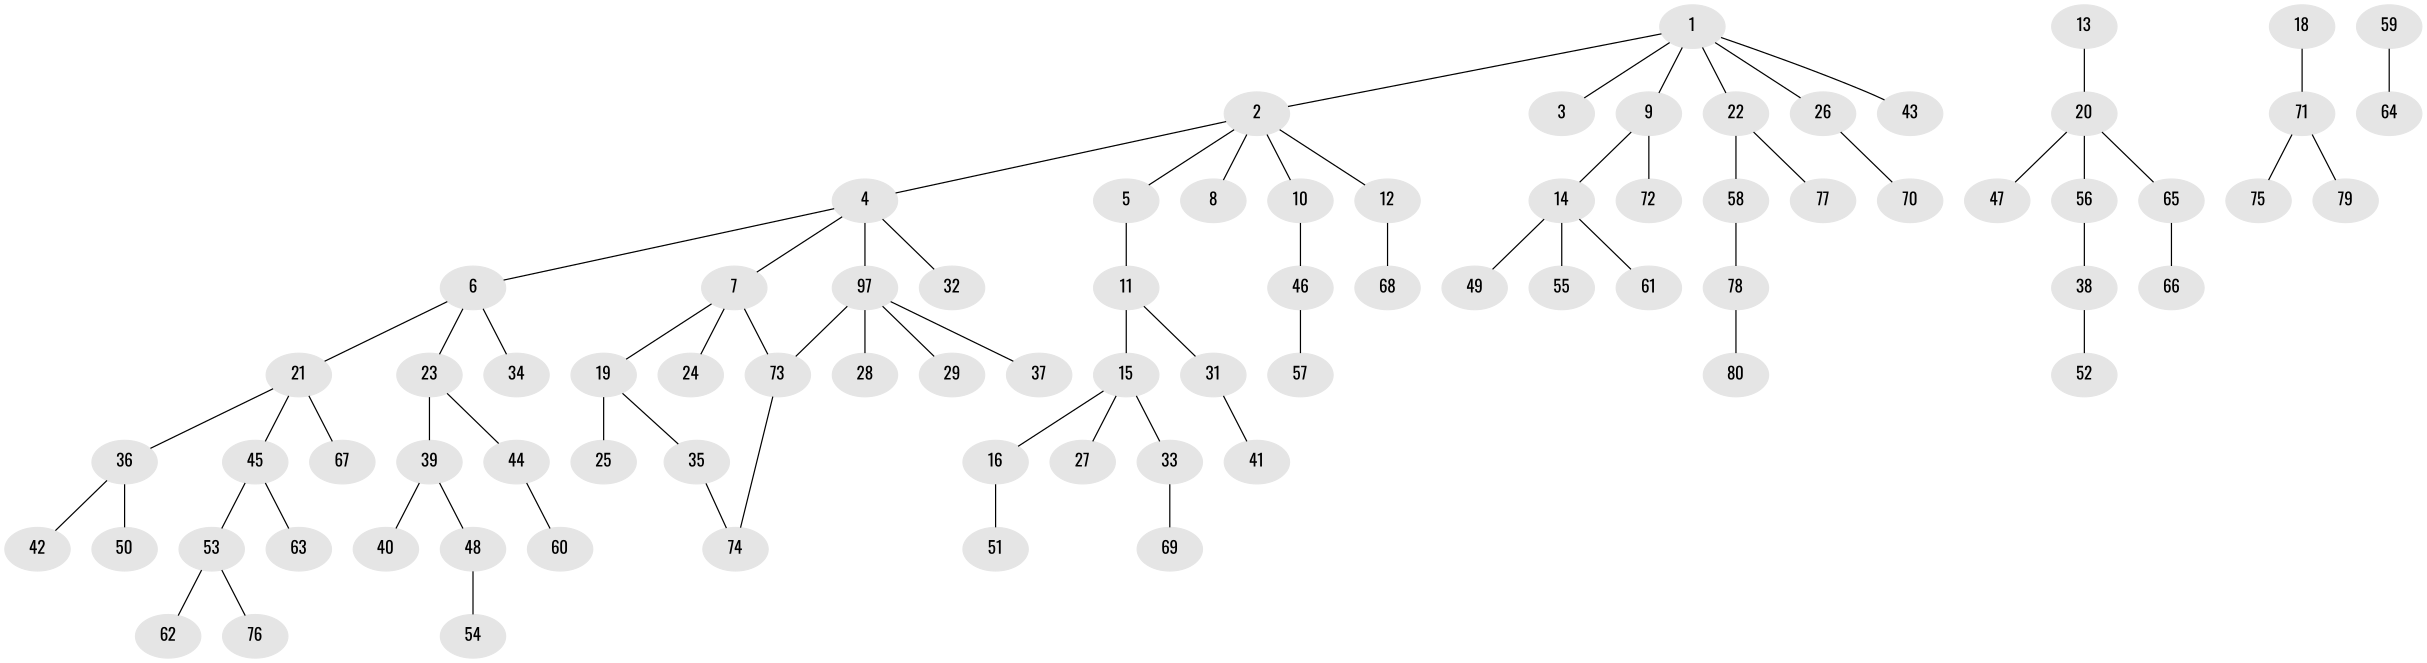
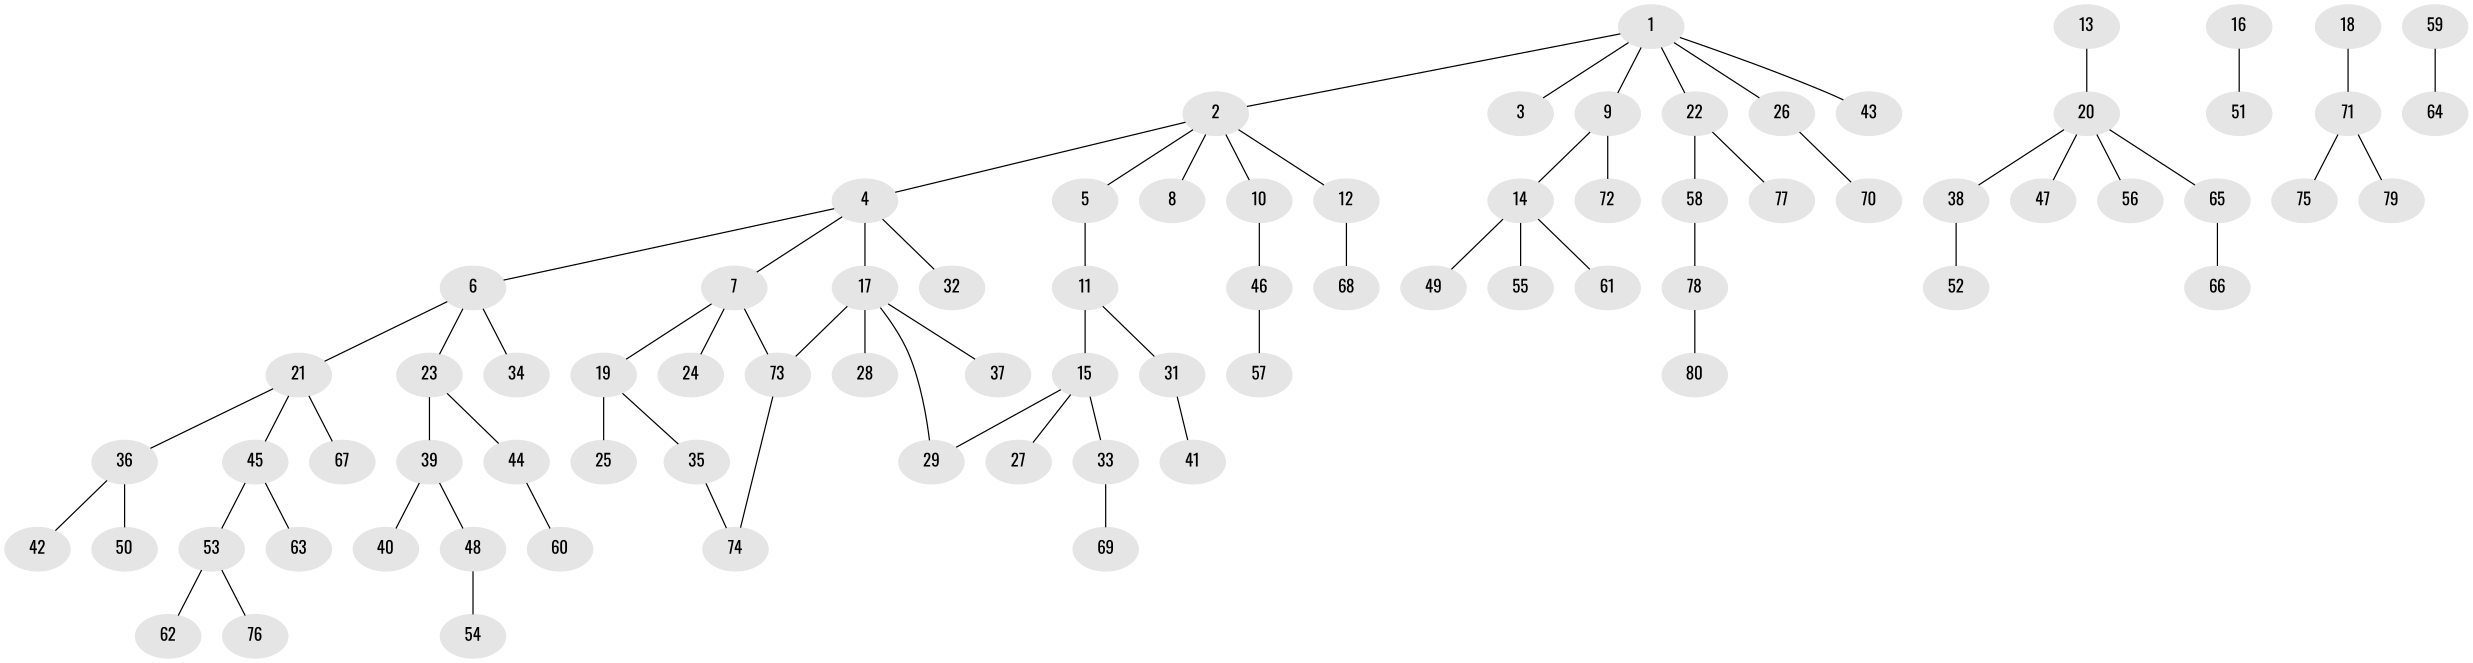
edge "56" -- "38": now "20" -- "38"
node "97": label "97" -> "17"
edge "15" -- "16": now "15" -- "29"
